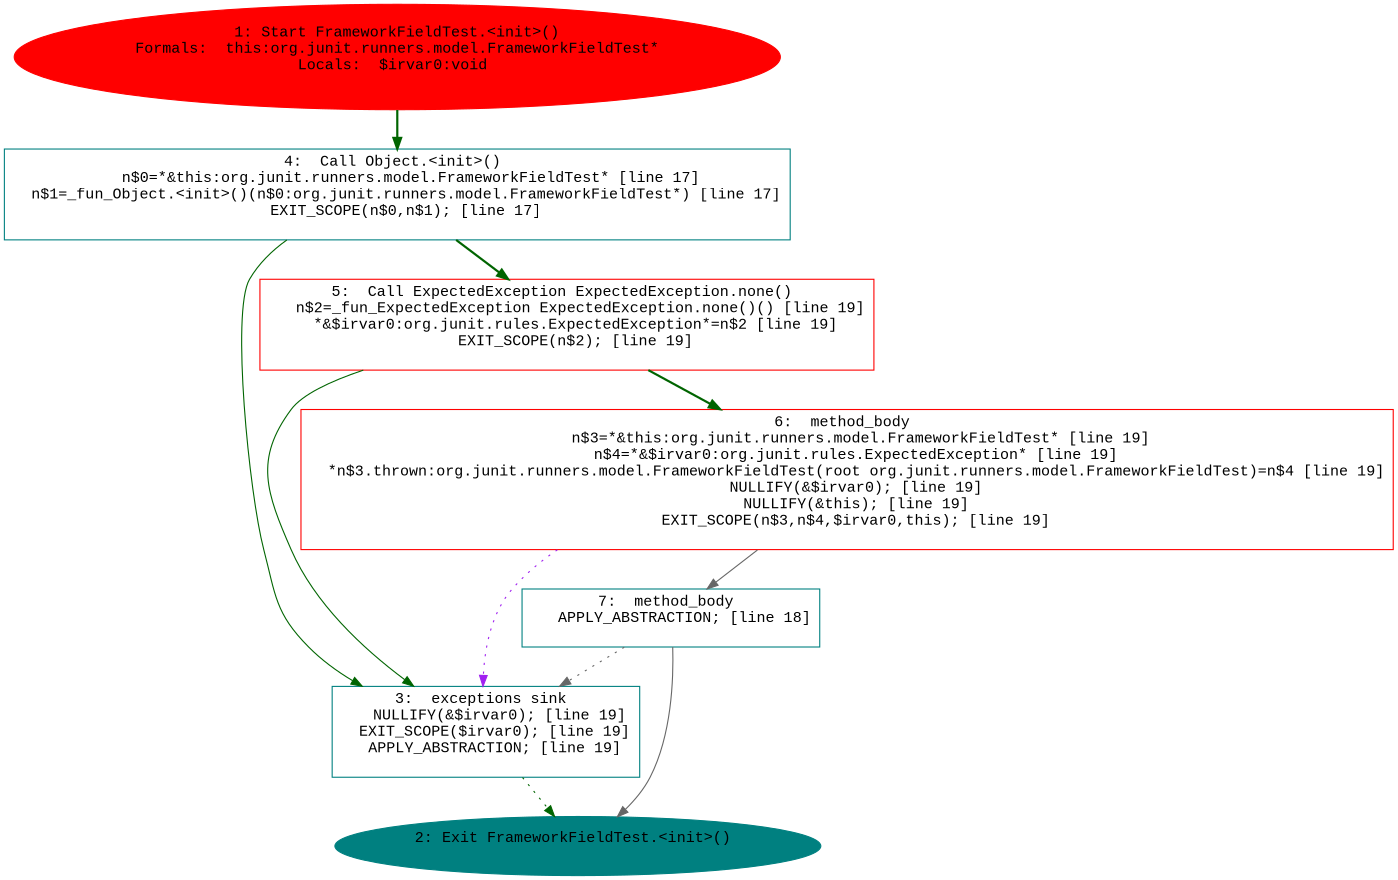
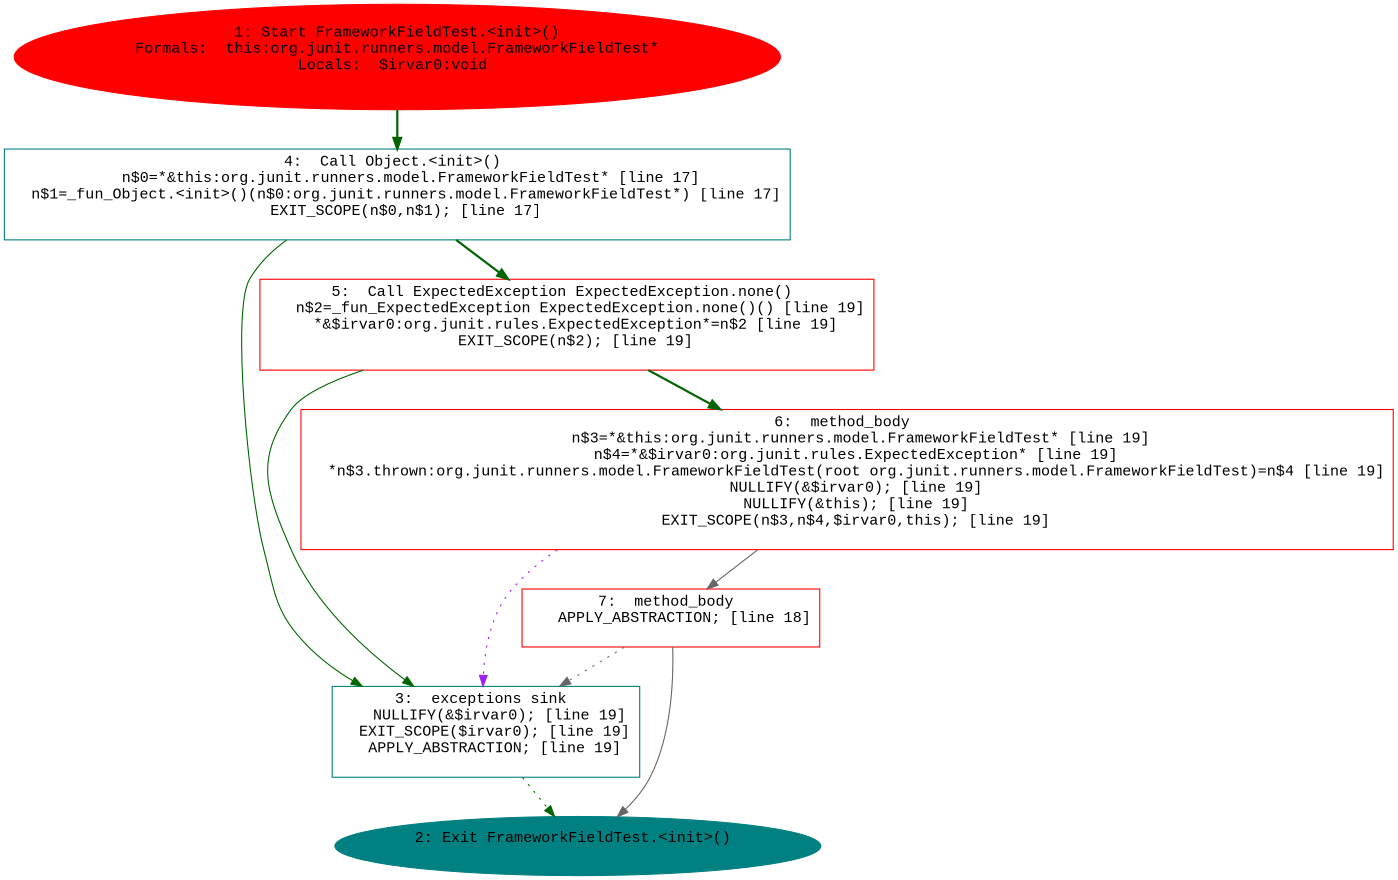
node "7:  method_body APPLY_ABSTRACTION; [line 18]": color teal -> red
